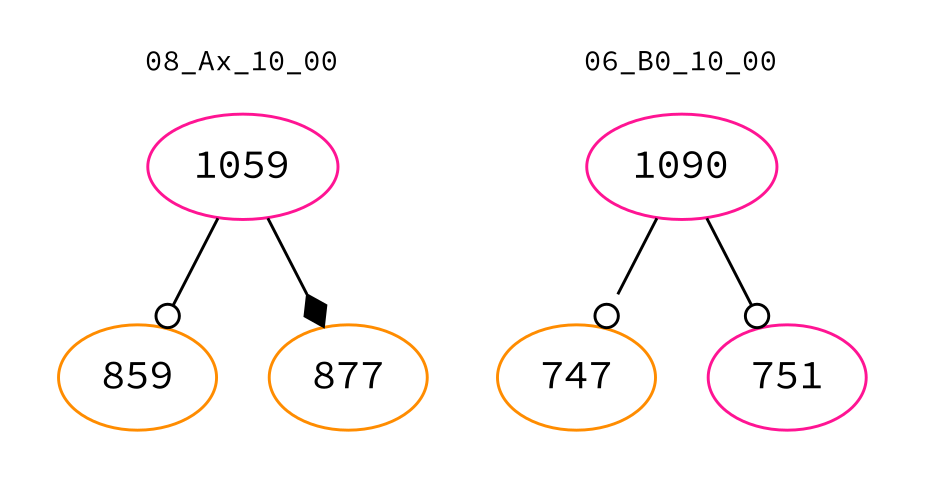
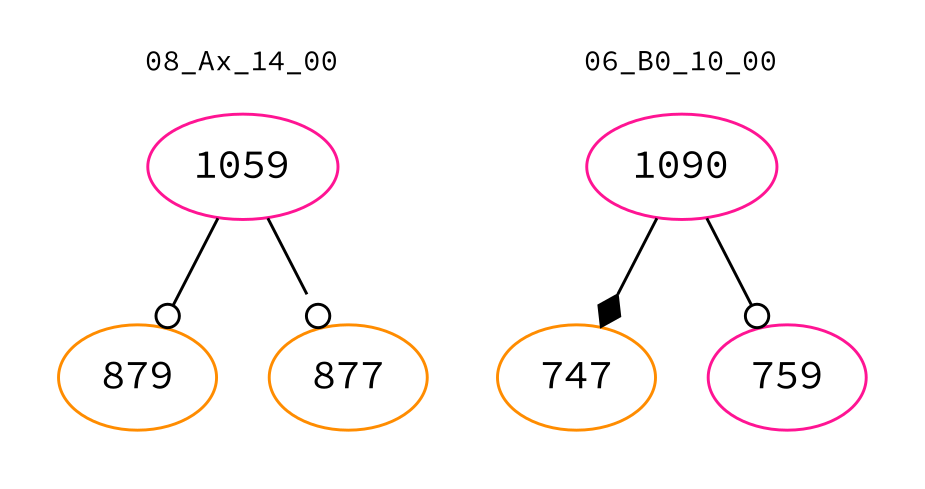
cluster "08_Ax_10_00": label "08_Ax_10_00" -> "08_Ax_14_00"
edge "1059" -> "877": arrowhead diamond -> odot
edge "1090" -> "747": arrowhead odot -> diamond
node "859": label "859" -> "879"
node "751": label "751" -> "759"
